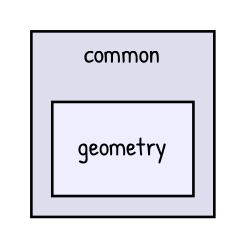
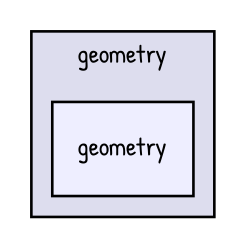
cluster "common": label "common" -> "geometry"
